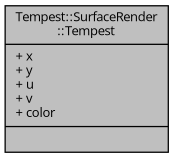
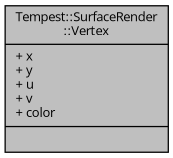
node "Tempest::SurfaceRender": text "::Tempest" -> "::Vertex"
